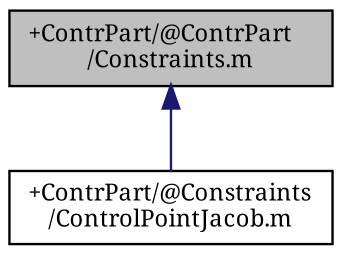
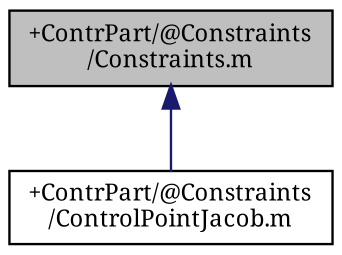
node "+ContrPart/@ContrPart /Constraints.m": label "+ContrPart/@ContrPart /Constraints.m" -> "+ContrPart/@Constraints /Constraints.m"
